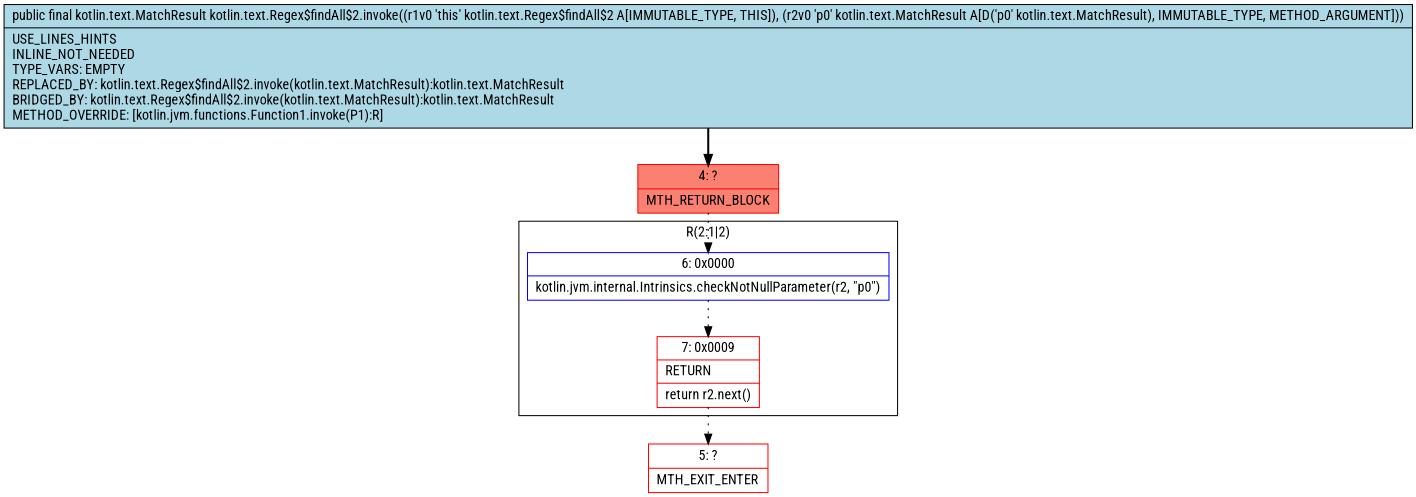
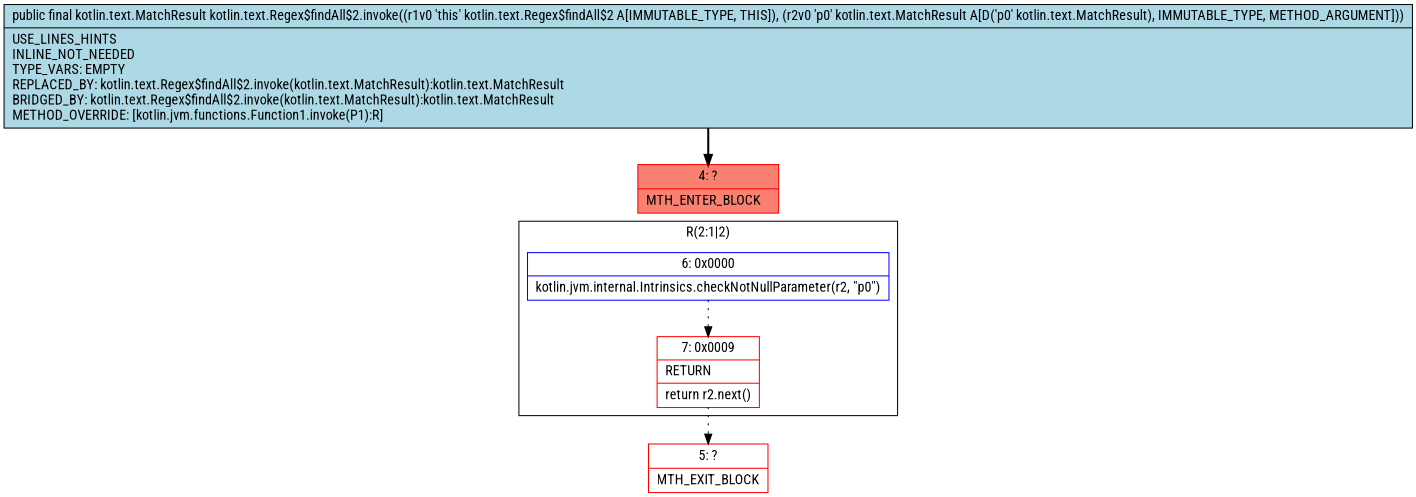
node "4: ?": text "MTH_RETURN_BLOCK" -> "MTH_ENTER_BLOCK"
edge "4: ?" -> "6: 0x0000": removed
node "5: ?": text "MTH_EXIT_ENTER" -> "MTH_EXIT_BLOCK"
